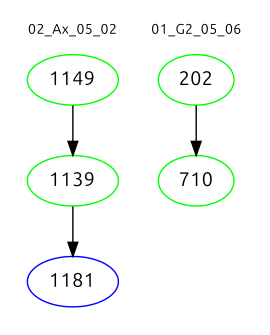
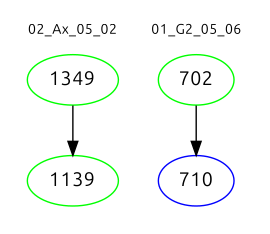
node "1149": label "1149" -> "1349"
node "202": label "202" -> "702"
node "710": color green -> blue
node "1181": removed
